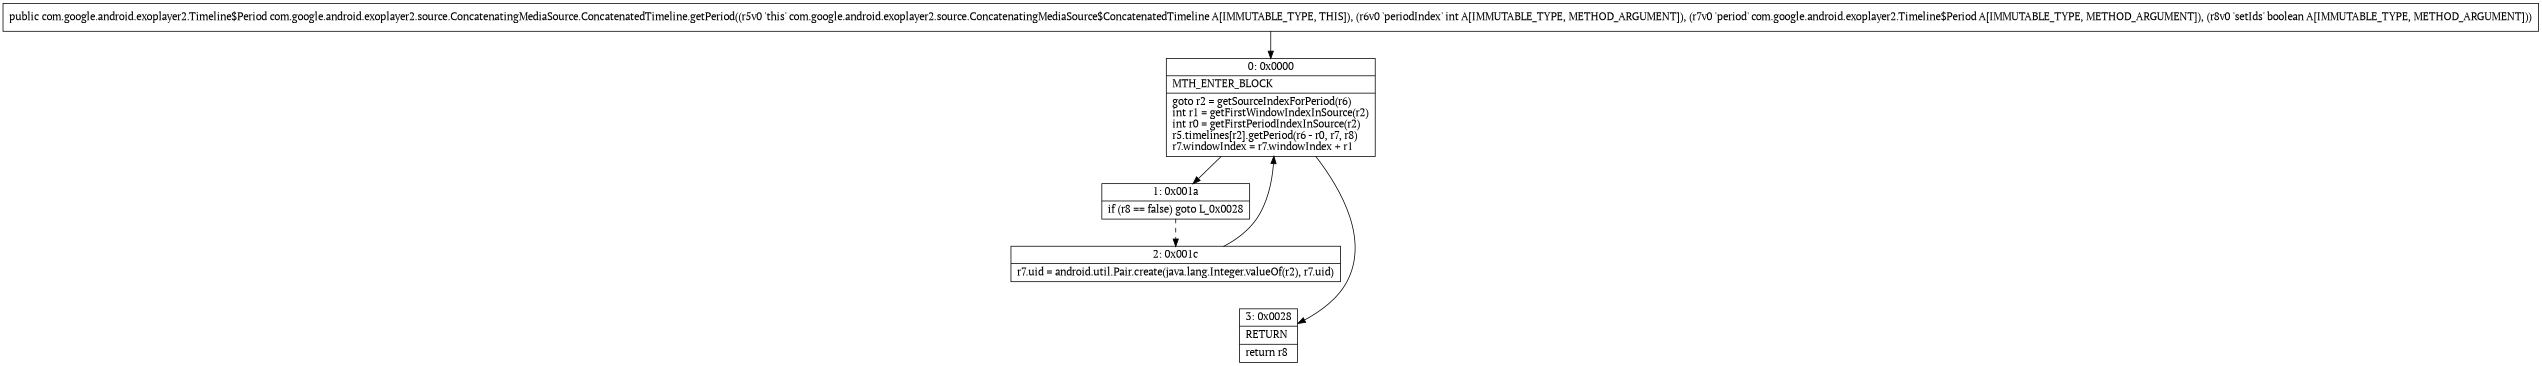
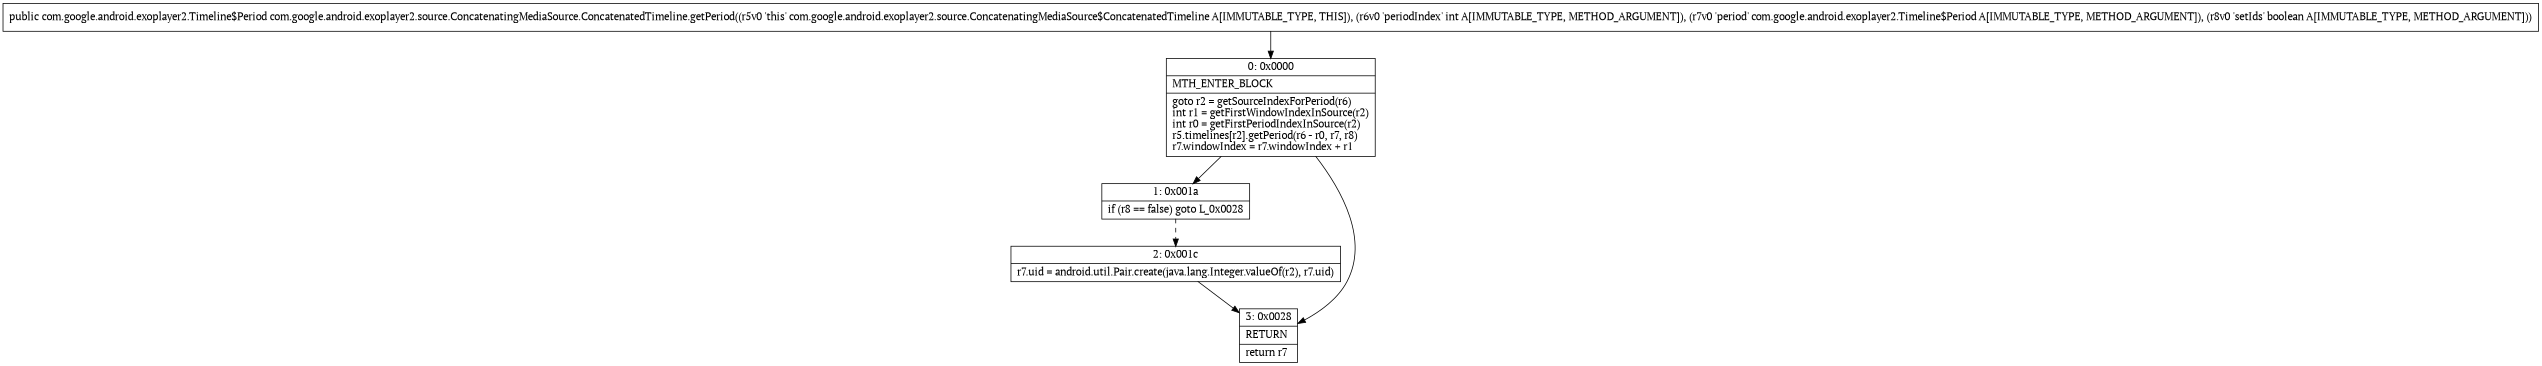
edge "2: 0x001c" -> "0: 0x0000": now "2: 0x001c" -> "3: 0x0028"
node "3: 0x0028": text "return r8" -> "return r7"
